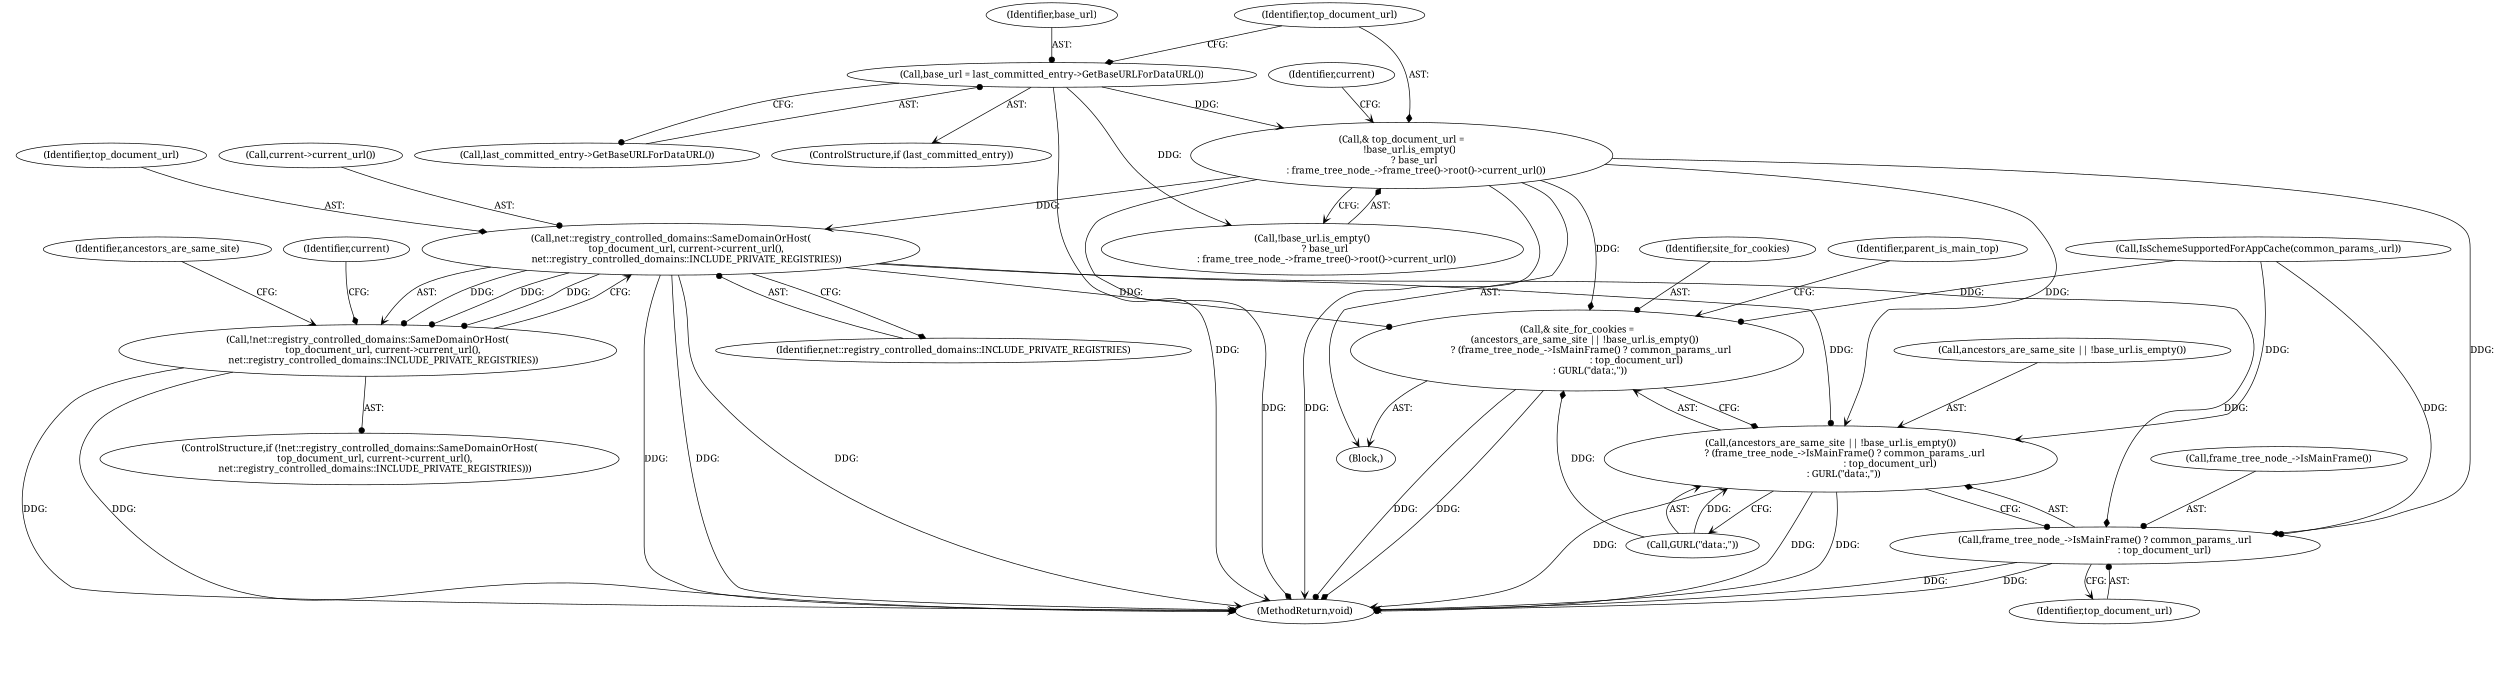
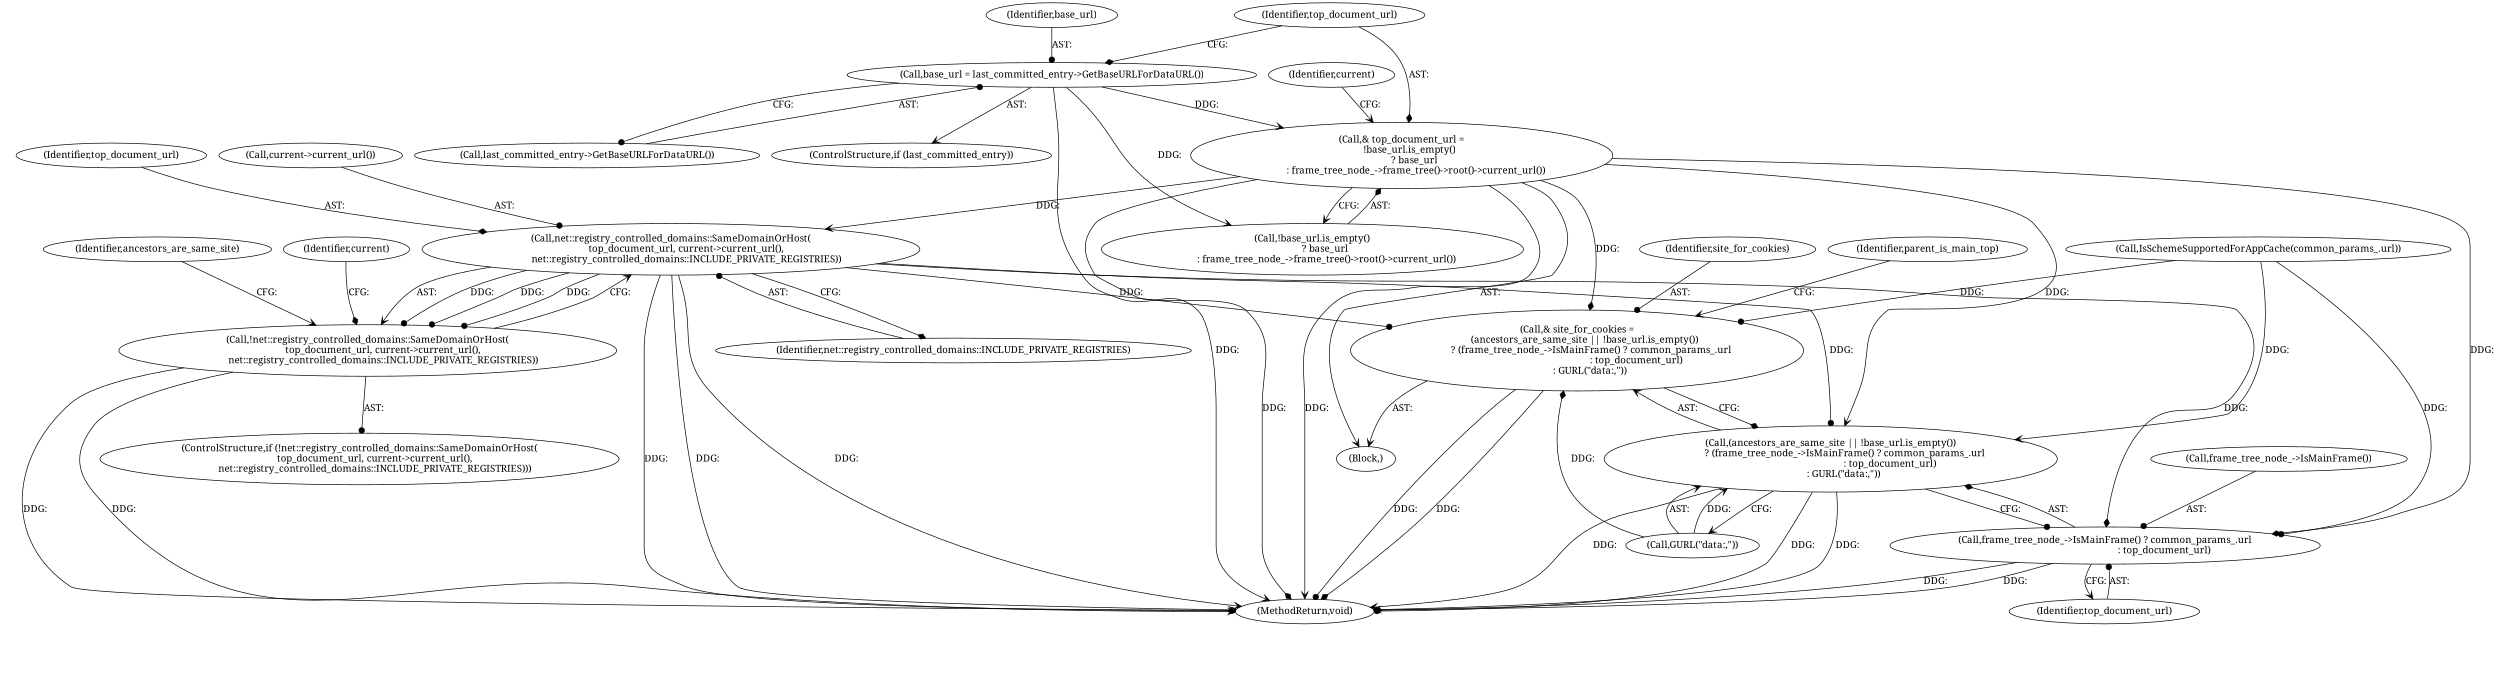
node "(Call,ancestors_are_same_site || !base_url.is_empty())": removed
